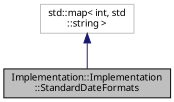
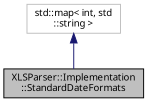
node "Implementation::Implementation ::StandardDateFormats": label "Implementation::Implementation ::StandardDateFormats" -> "XLSParser::Implementation ::StandardDateFormats"
